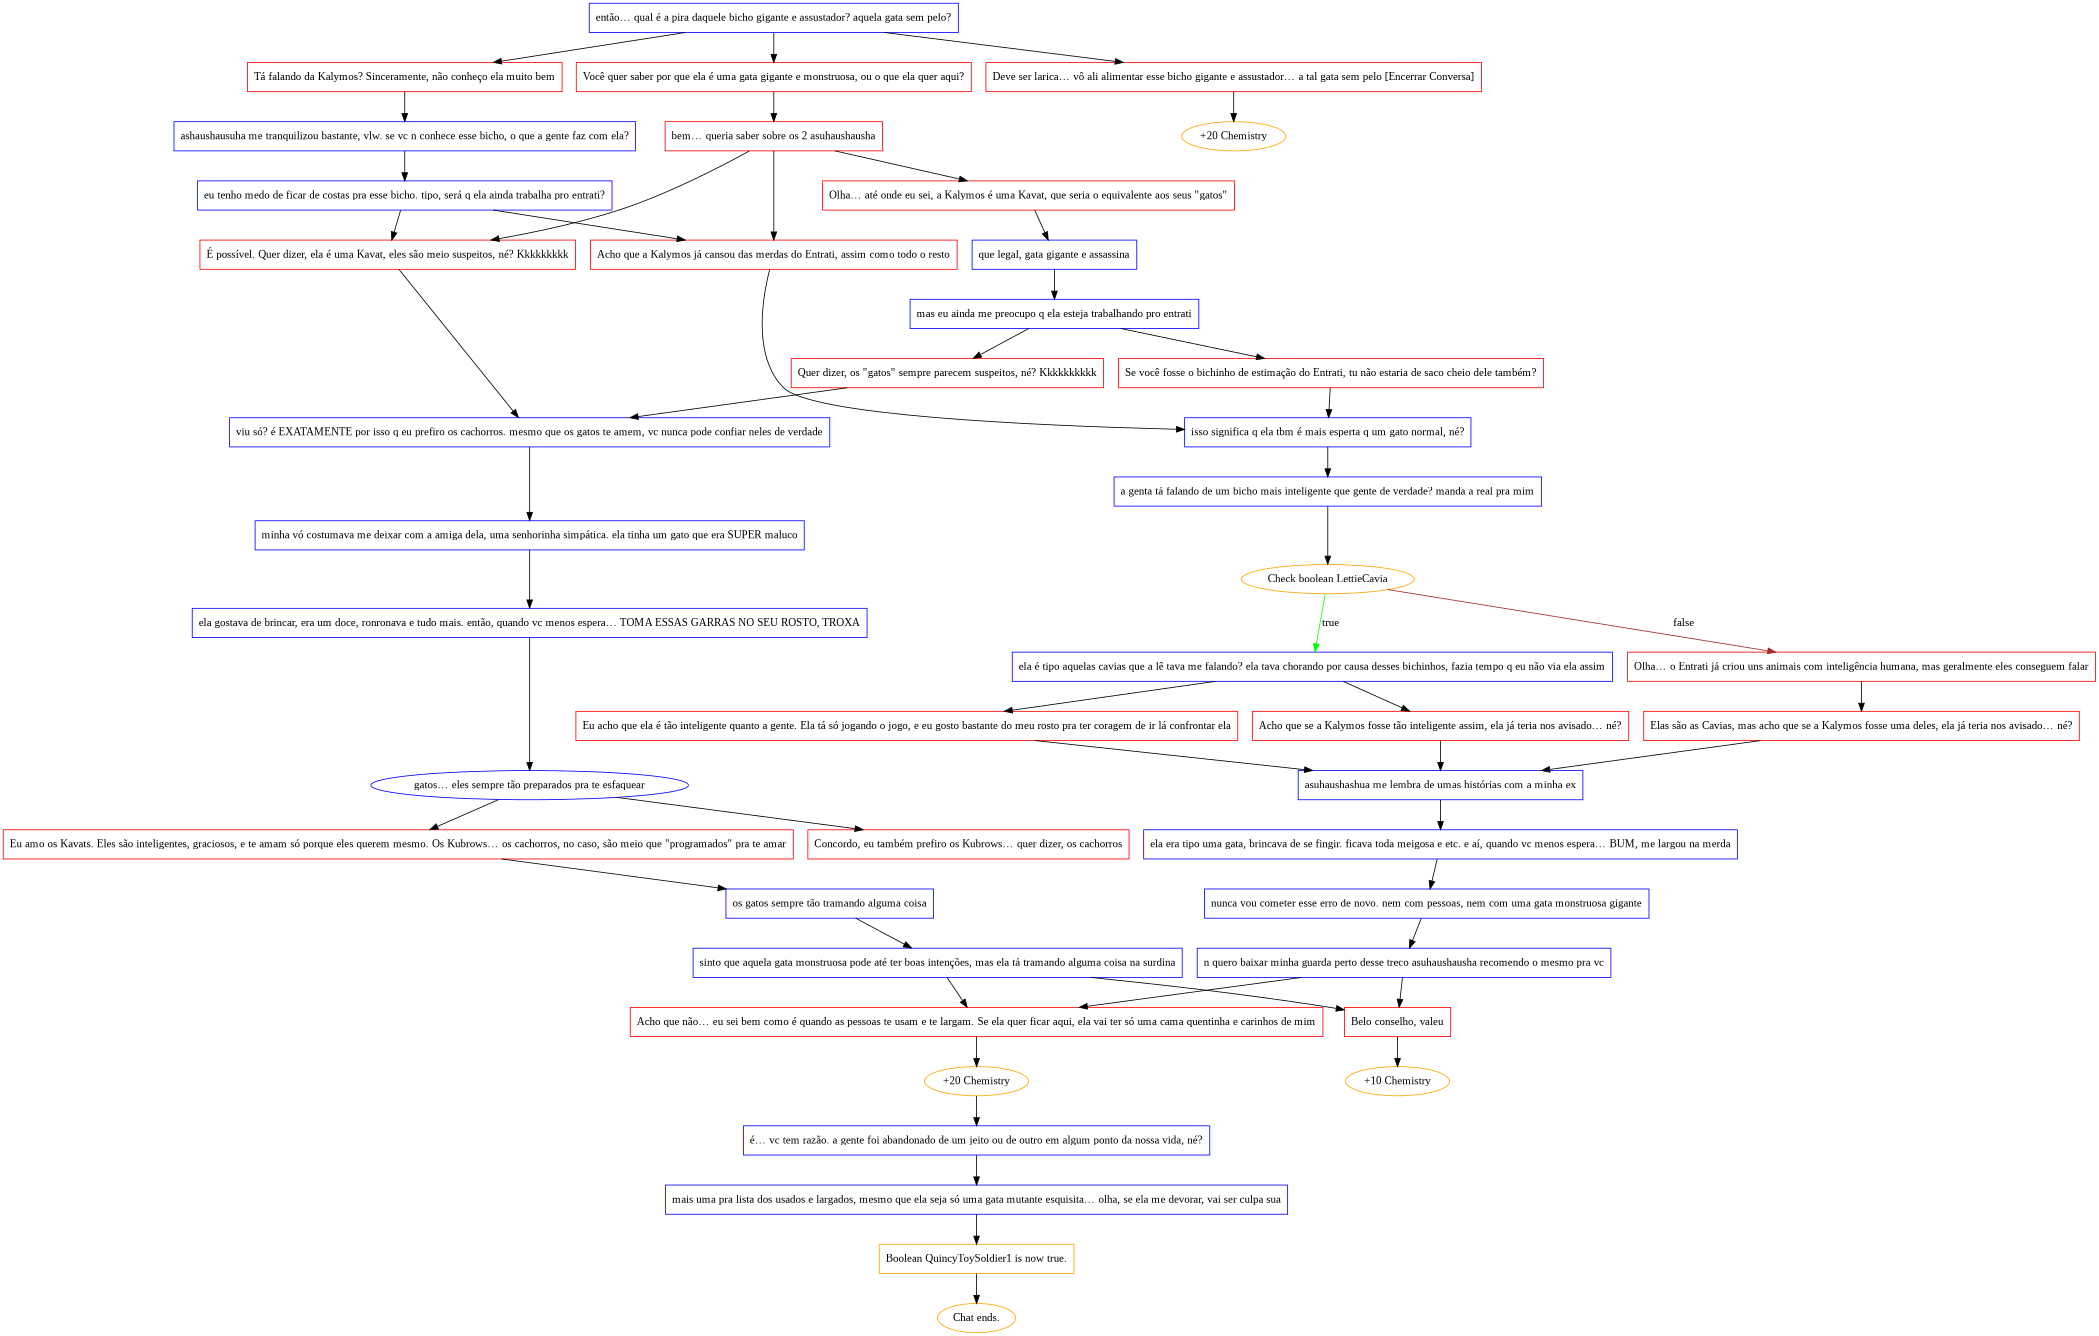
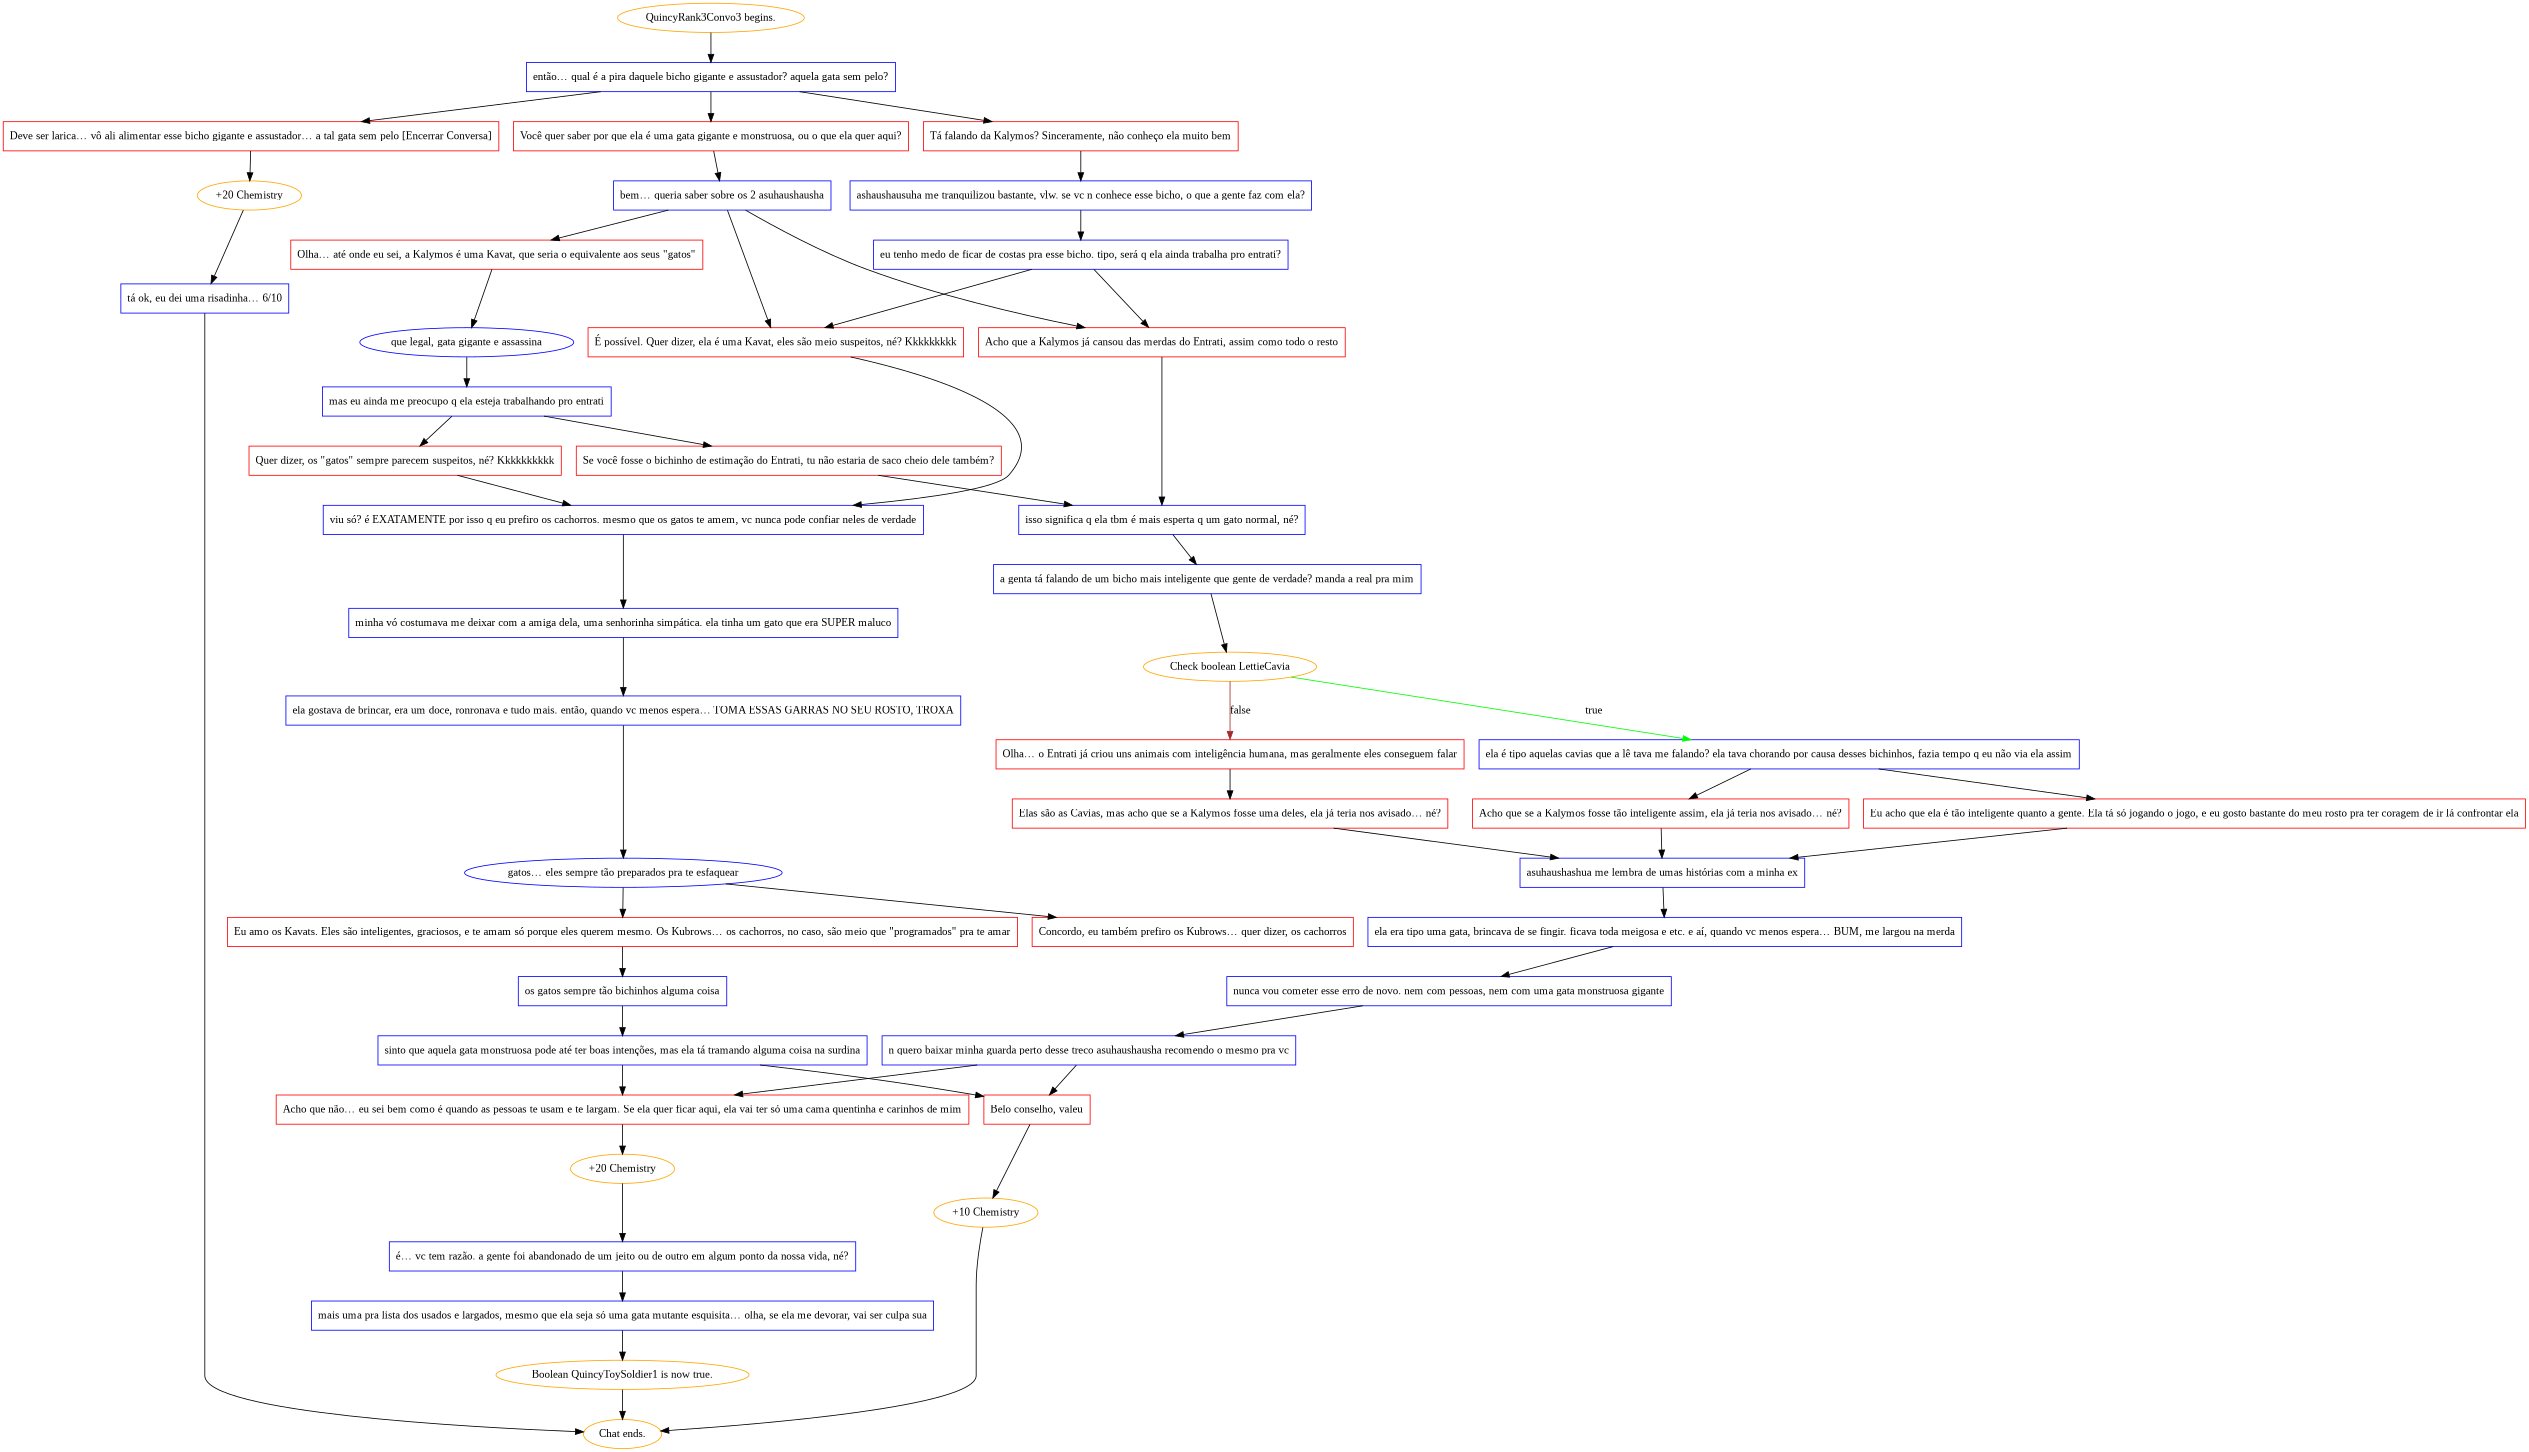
node "QuincyRank3Convo3 begins.": added
node "bem… queria saber sobre os 2 asuhaushausha": color red -> blue
node "que legal, gata gigante e assassina": shape box -> ellipse
node "tá ok, eu dei uma risadinha… 6/10": added
node "os gatos sempre tão tramando alguma coisa": label "os gatos sempre tão tramando alguma coisa" -> "os gatos sempre tão bichinhos alguma coisa"
node "Boolean QuincyToySoldier1 is now true.": shape box -> ellipse
edge "+10 Chemistry" -> "Chat ends.": added
